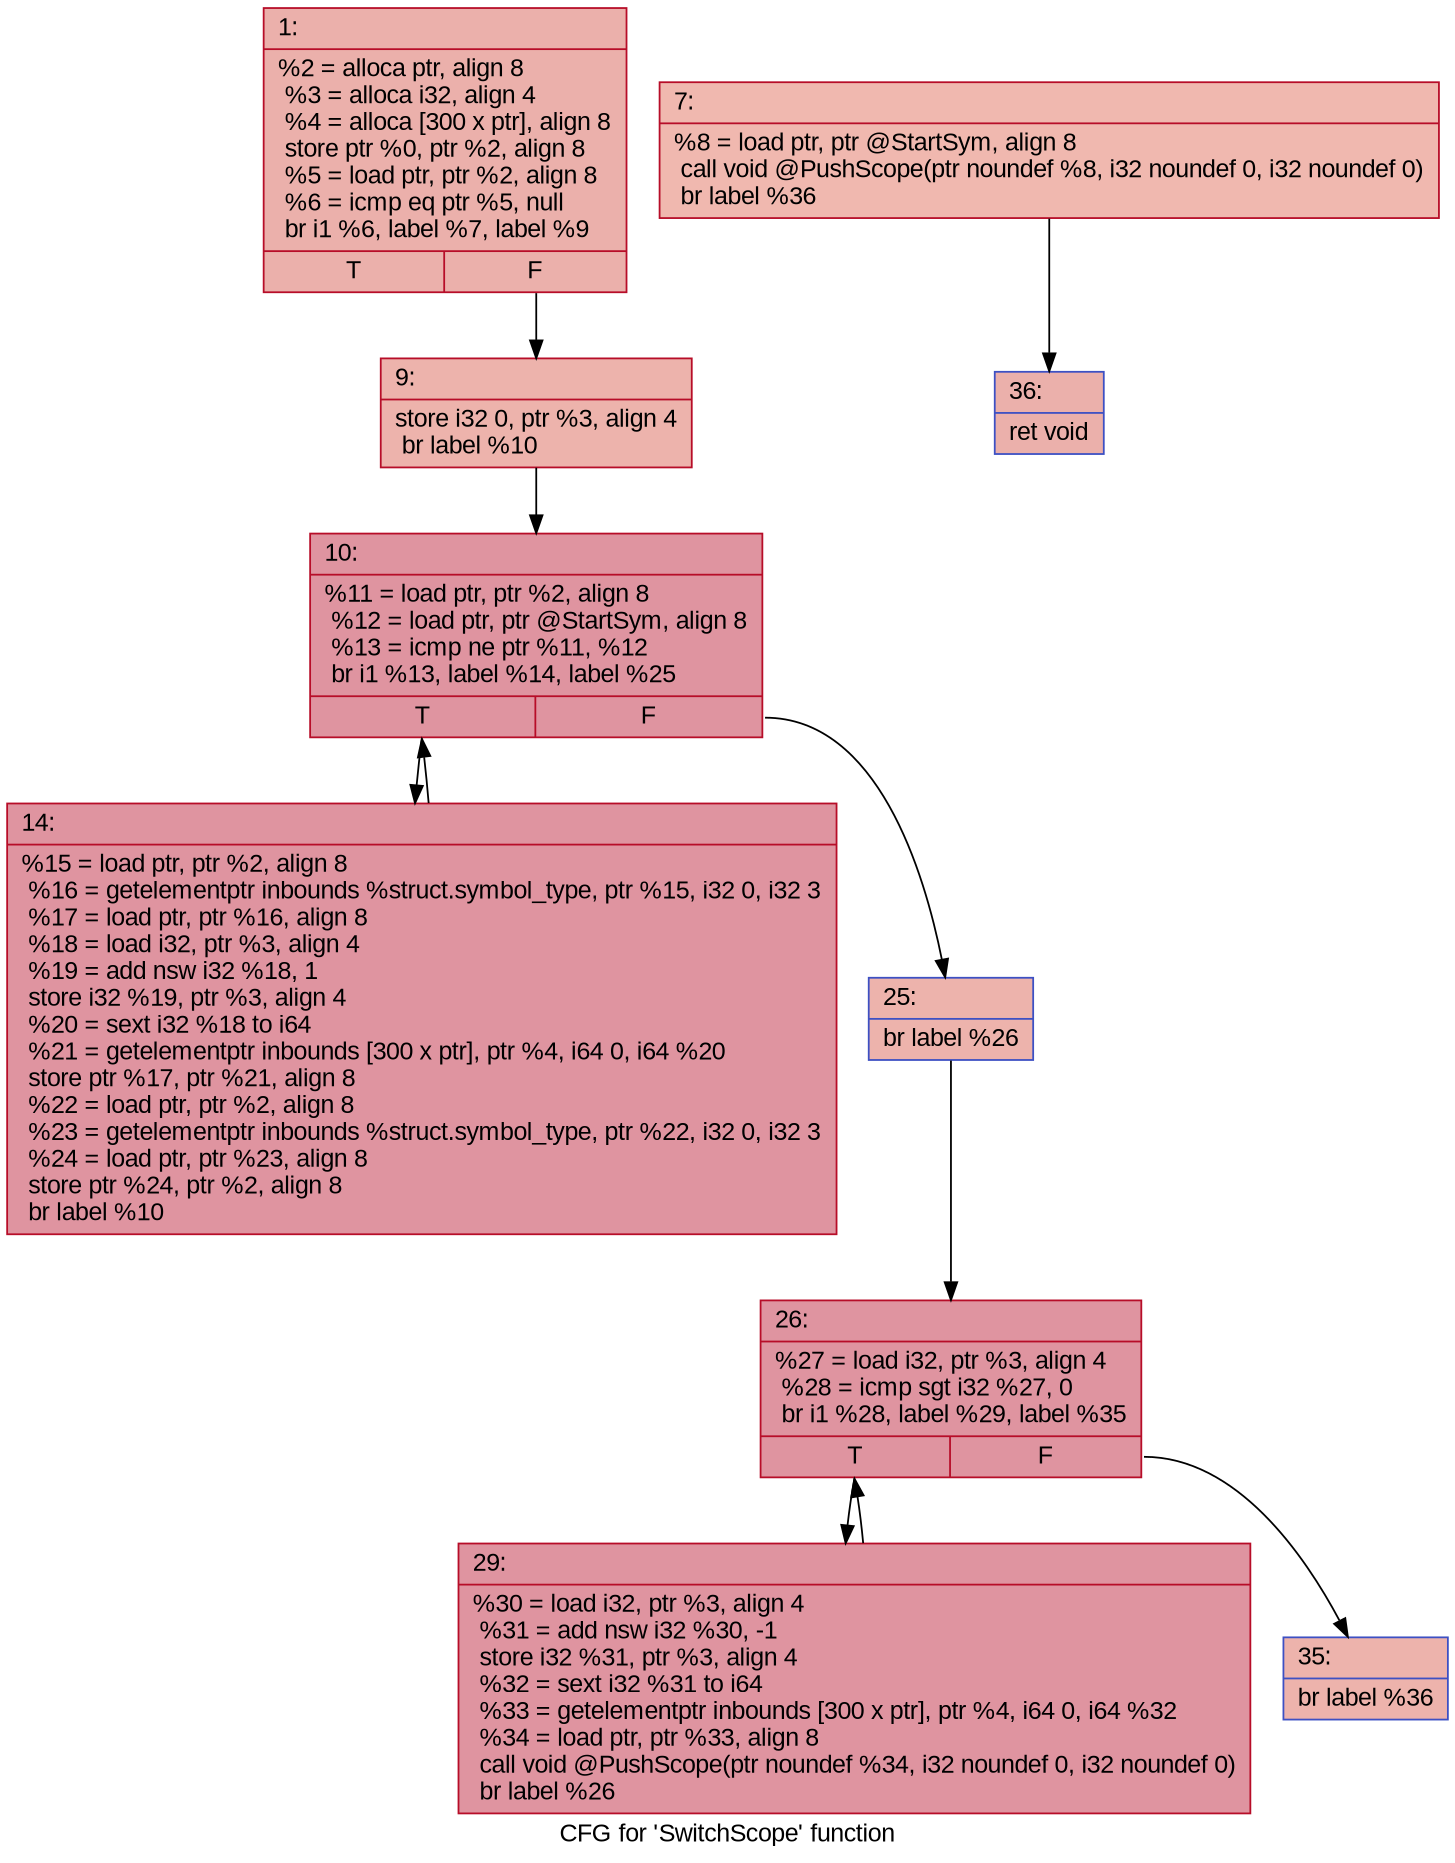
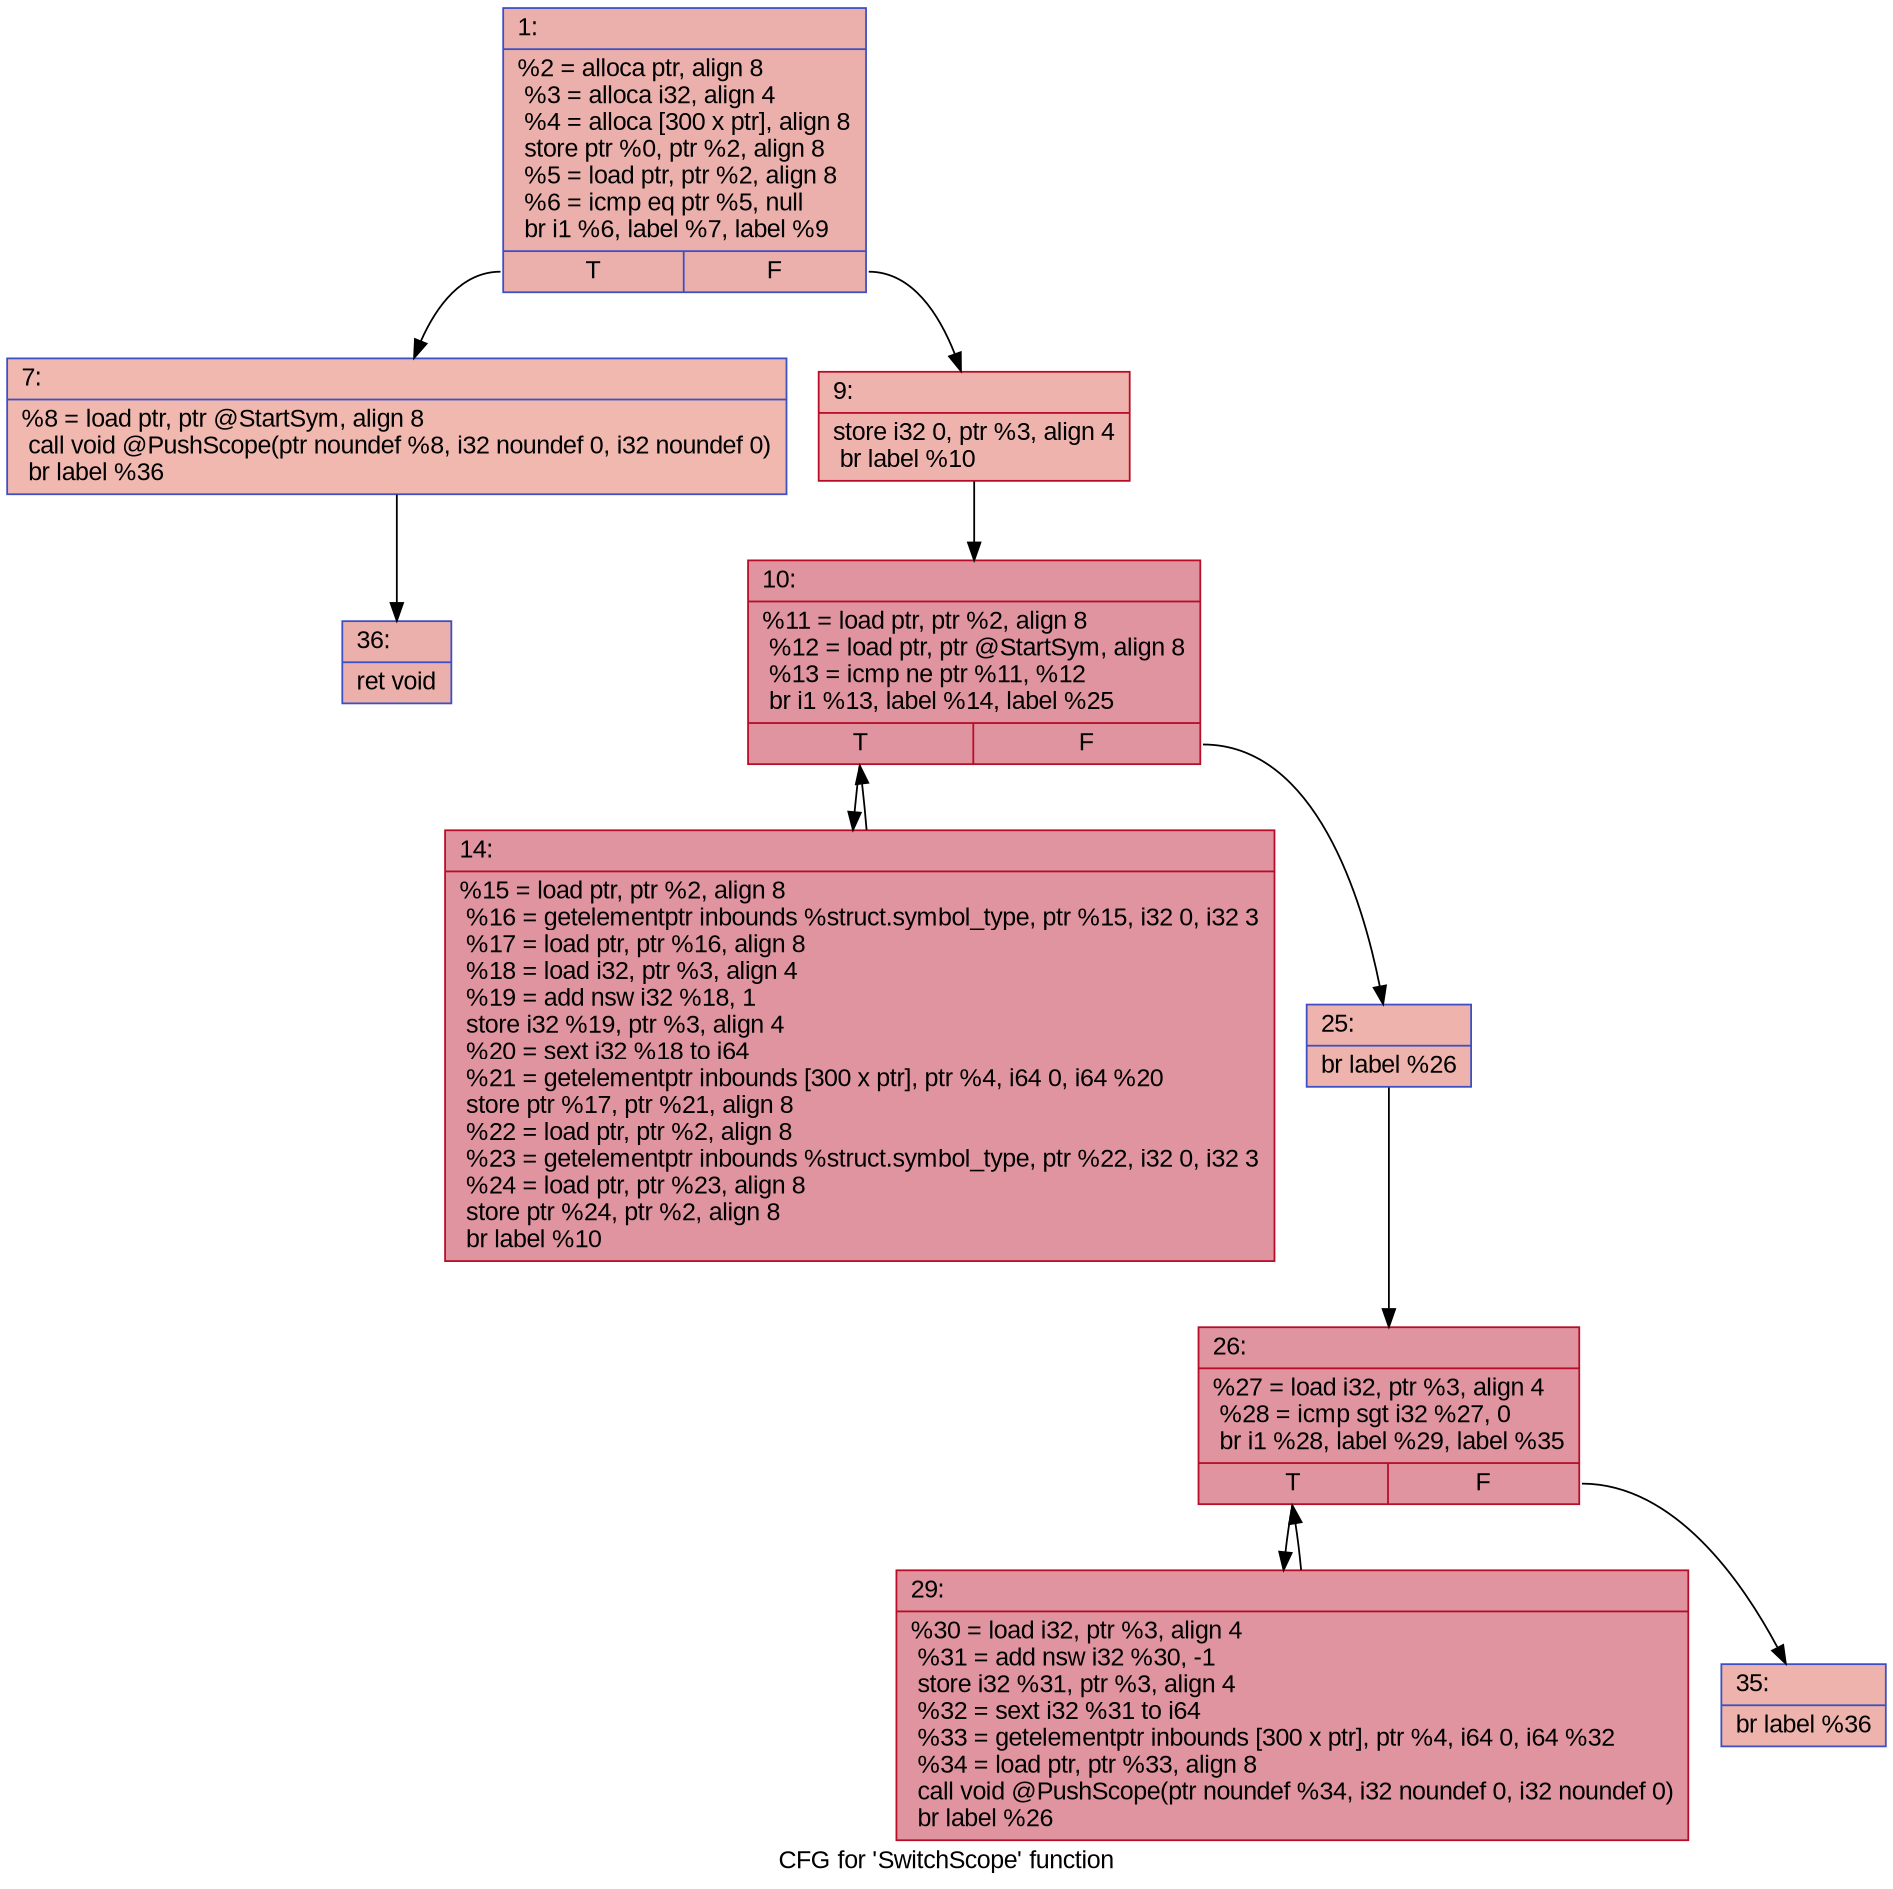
node "1:": color #b70d28ff -> #3d50c3ff
node "7:": color #b70d28ff -> #3d50c3ff
edge "1:" -> "7:": added
